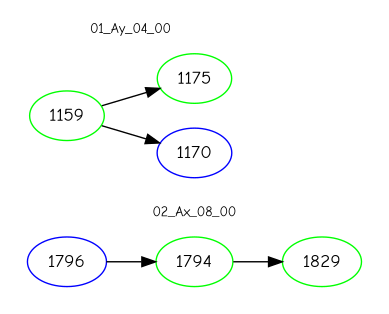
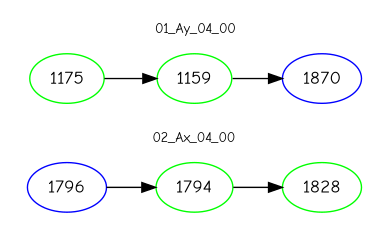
edge "1159" -> "1175": reversed
node "1170": label "1170" -> "1870"
cluster "02_Ax_08_00": label "02_Ax_08_00" -> "02_Ax_04_00"
node "1829": label "1829" -> "1828"
